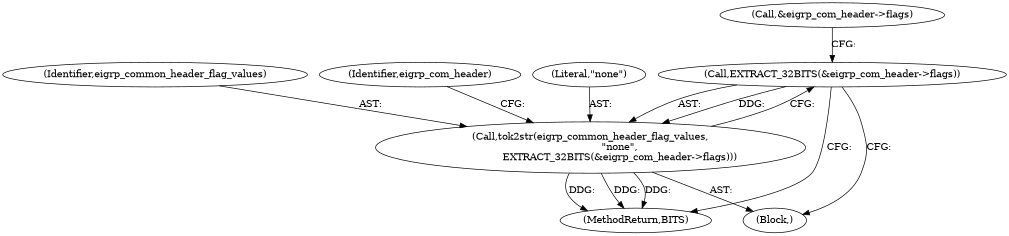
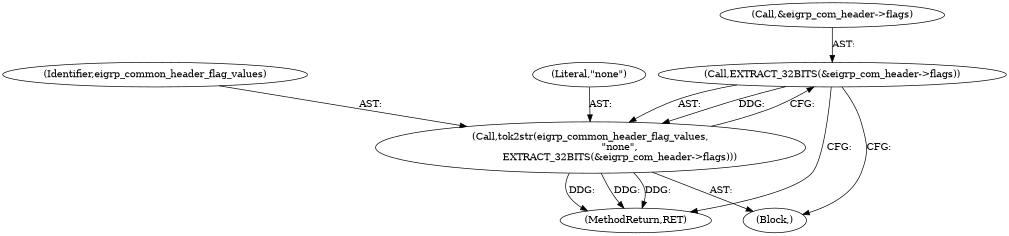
edge "(Call,&eigrp_com_header->flags)" -> "(Call,EXTRACT_32BITS(&eigrp_com_header->flags))": label "CFG: " -> "AST: "
node "(Identifier,eigrp_com_header)": removed
node "(MethodReturn,BITS)": label "(MethodReturn,BITS)" -> "(MethodReturn,RET)"
